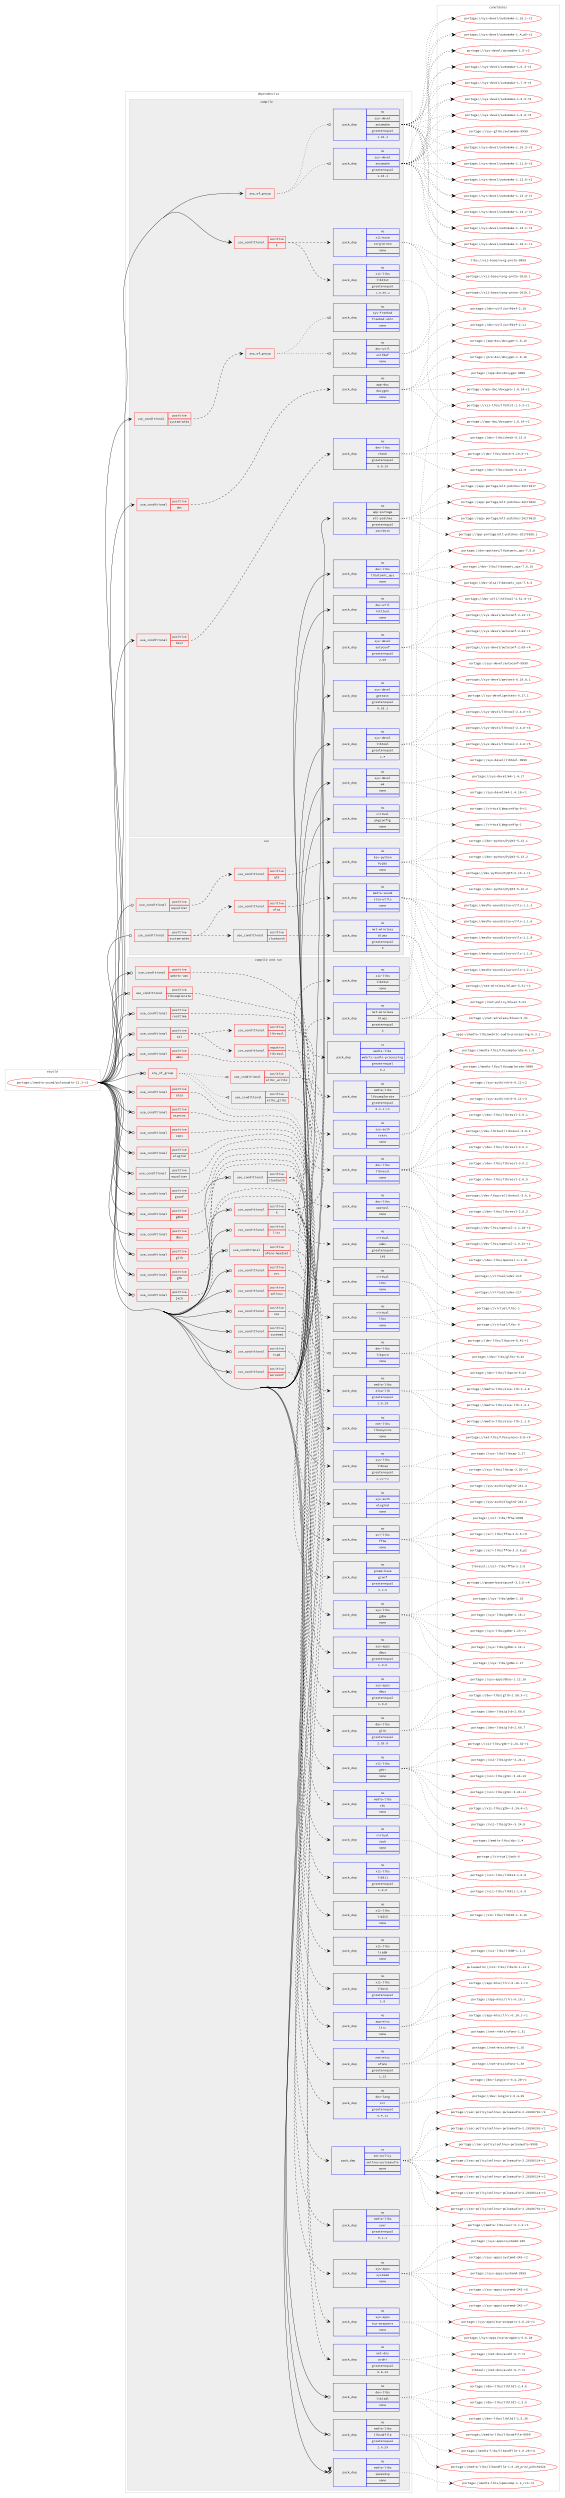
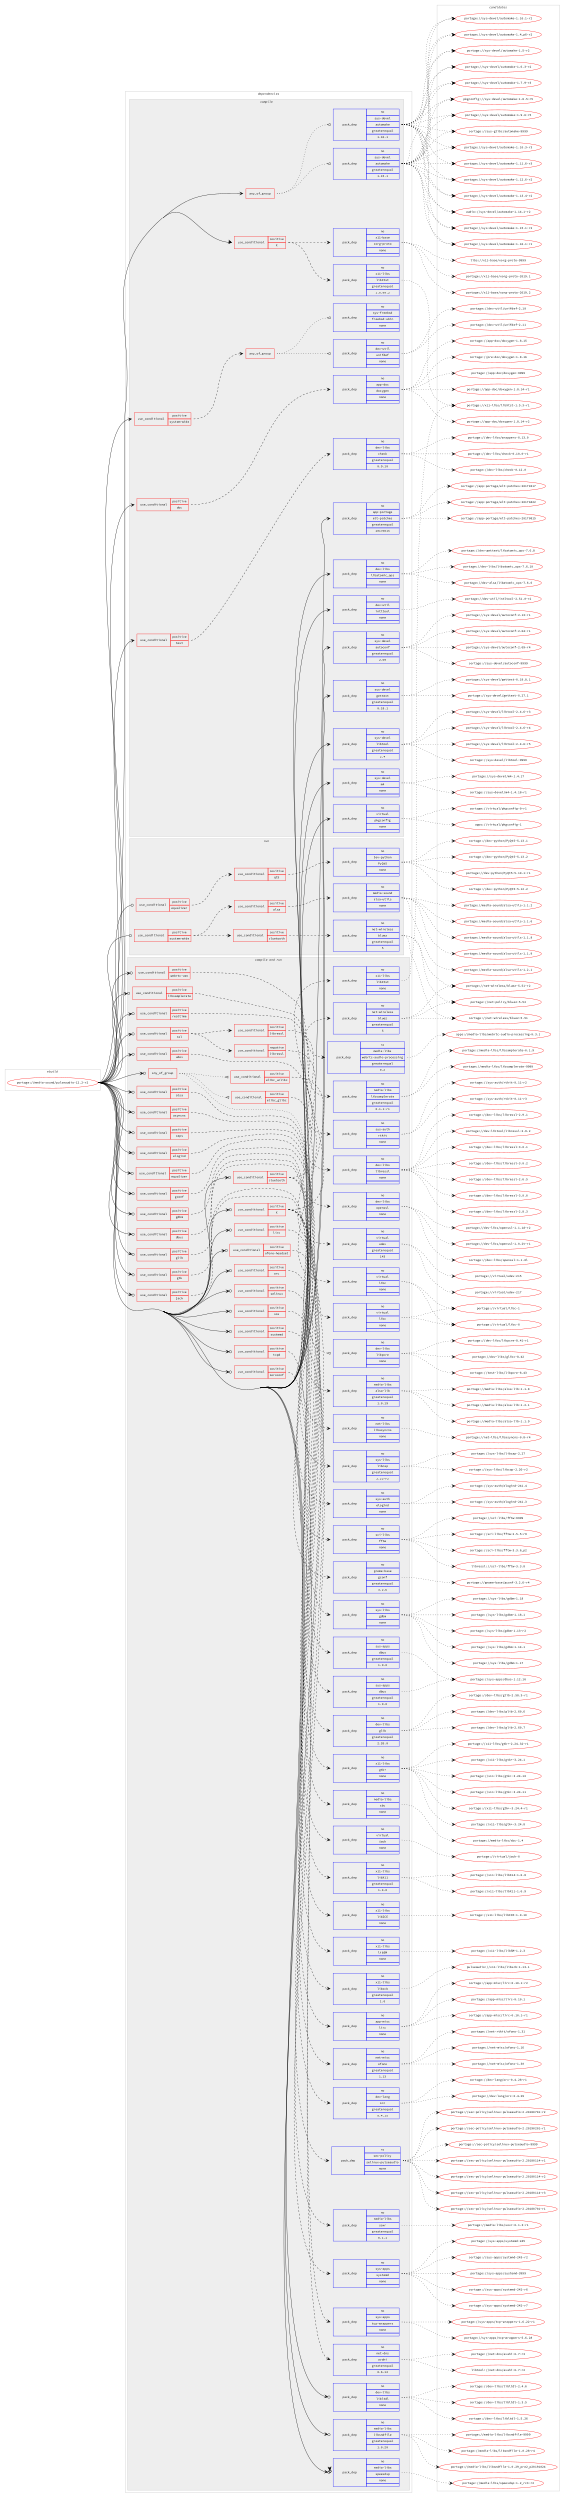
node "portage://sys-devel/automake-1.8.5-r5": label "portage://sys-devel/automake-1.8.5-r5" -> "pkgconfig://sys-devel/automake-1.8.5-r5"
node "portage://sys-devel/automake-1.14.1-r2": label "portage://sys-devel/automake-1.14.1-r2" -> "audio://sys-devel/automake-1.14.1-r2"
node "portage://dev-libs/check-0.13.0": label "portage://dev-libs/check-0.13.0" -> "portage://dev-libs/wrappers-0.13.0"
node "portage://app-portage/elt-patches-20170826.1": removed
node "portage://dev-libpcre/libressl-3.0.0": label "portage://dev-libpcre/libressl-3.0.0" -> "portage://dev-libs/libressl-3.0.0"
node "portage://dev-libs/libpcre-8.43": label "portage://dev-libs/libpcre-8.43" -> "portage://test-libs/libpcre-8.43"
